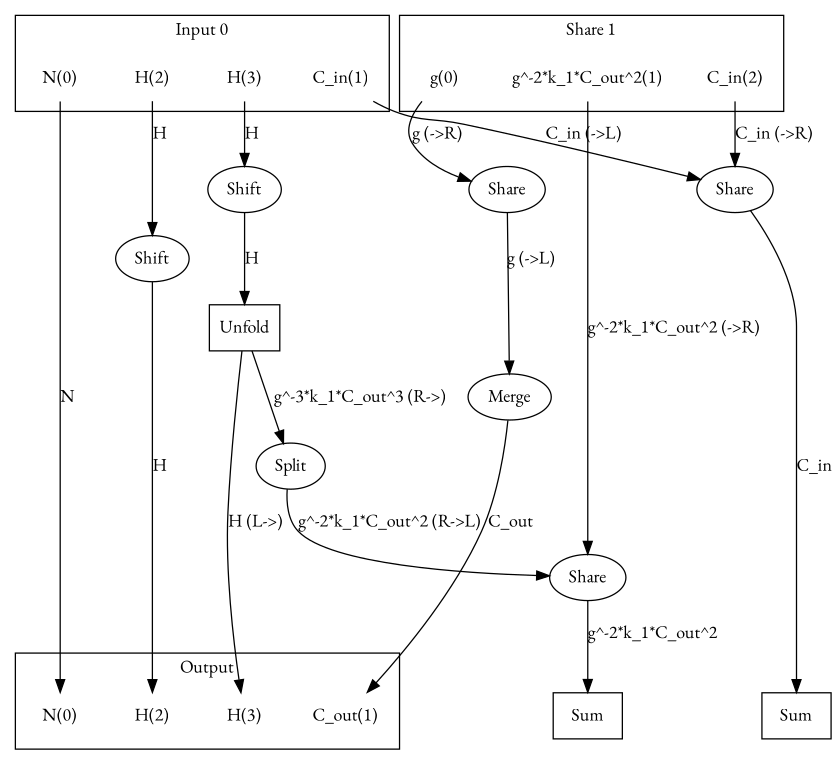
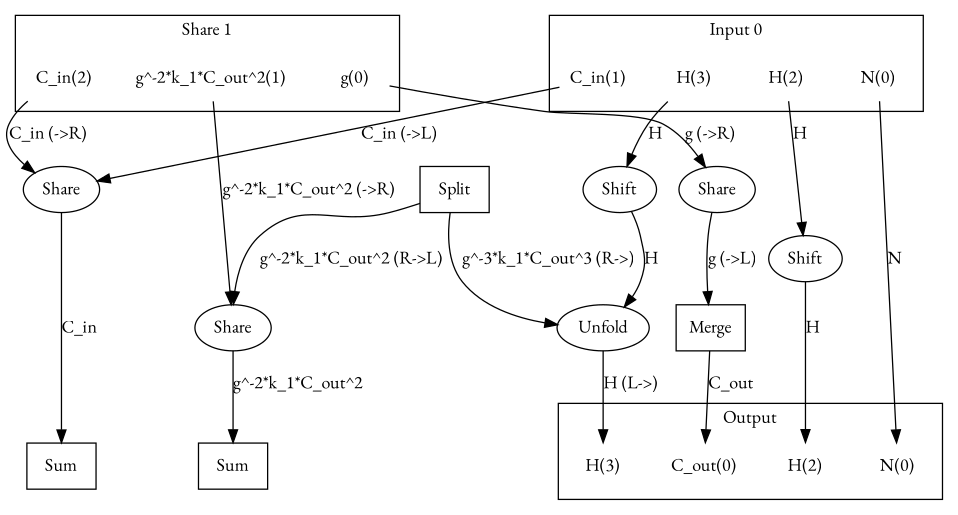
node "Unfold": shape box -> ellipse
edge "Unfold" -> "Split": reversed
node "Merge": shape ellipse -> box
node "Split": shape ellipse -> box
node "C_out(1)": label "C_out(1)" -> "C_out(0)"
